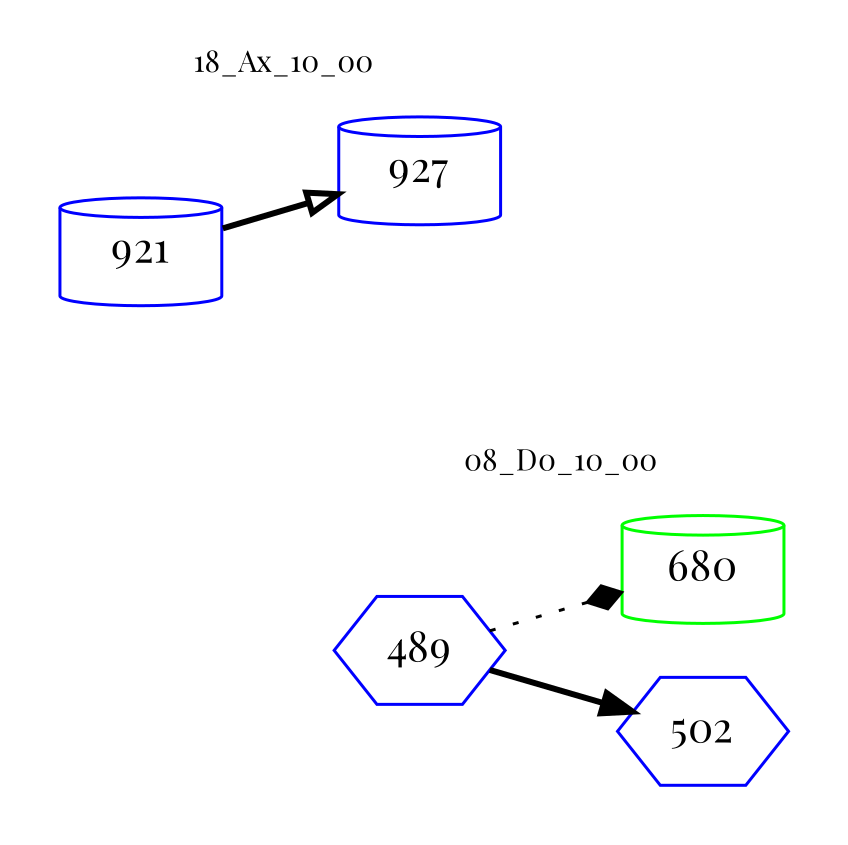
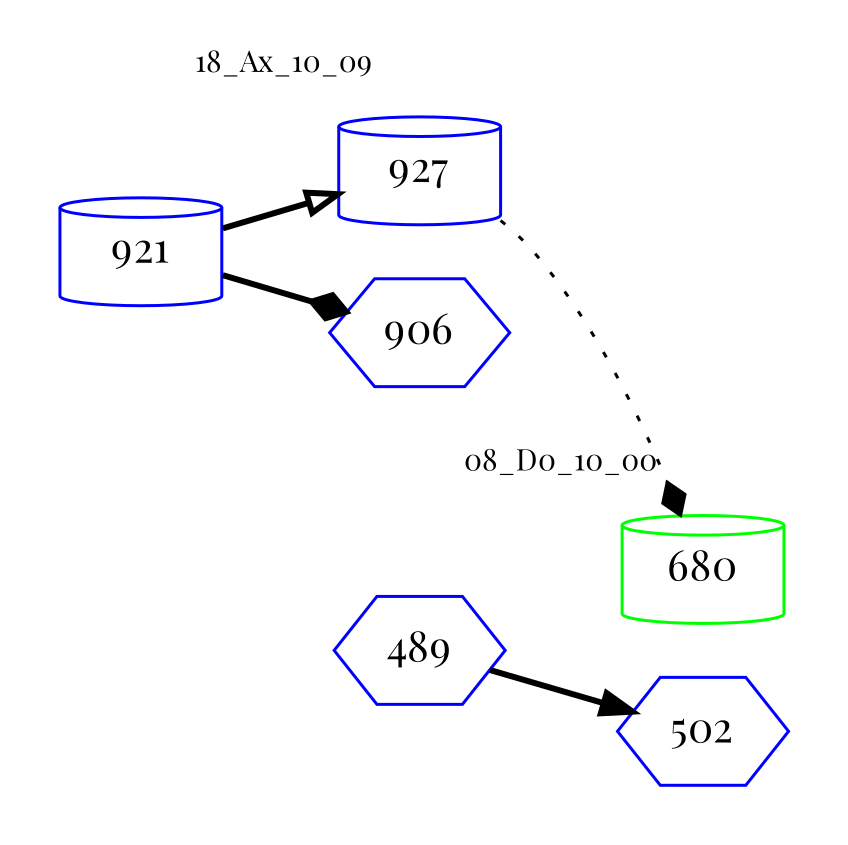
cluster "18_Ax_10_00": label "18_Ax_10_00" -> "18_Ax_10_09"
node "906": added
edge "489" -> "680": now "927" -> "680"
